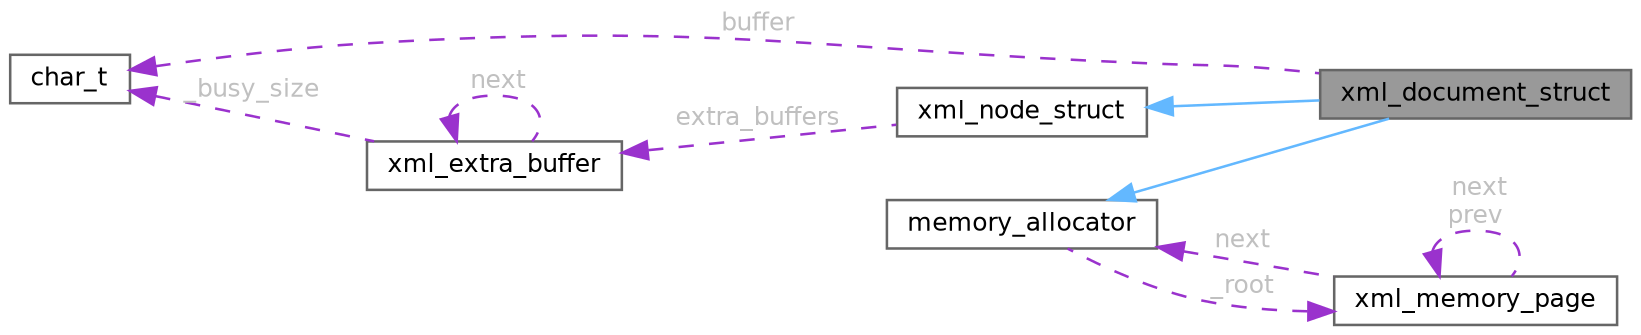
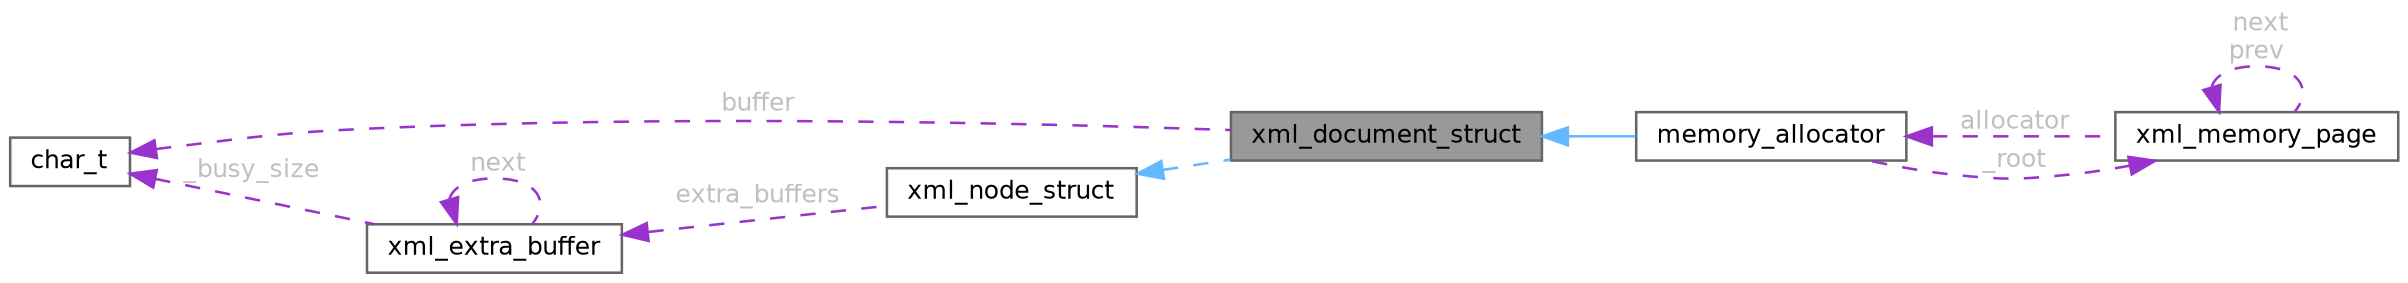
edge "xml_document_struct" -> "xml_node_struct": style solid -> dashed
edge "xml_document_struct" -> "memory_allocator": reversed
edge "xml_memory_page" -> "memory_allocator": label " next" -> " allocator"
